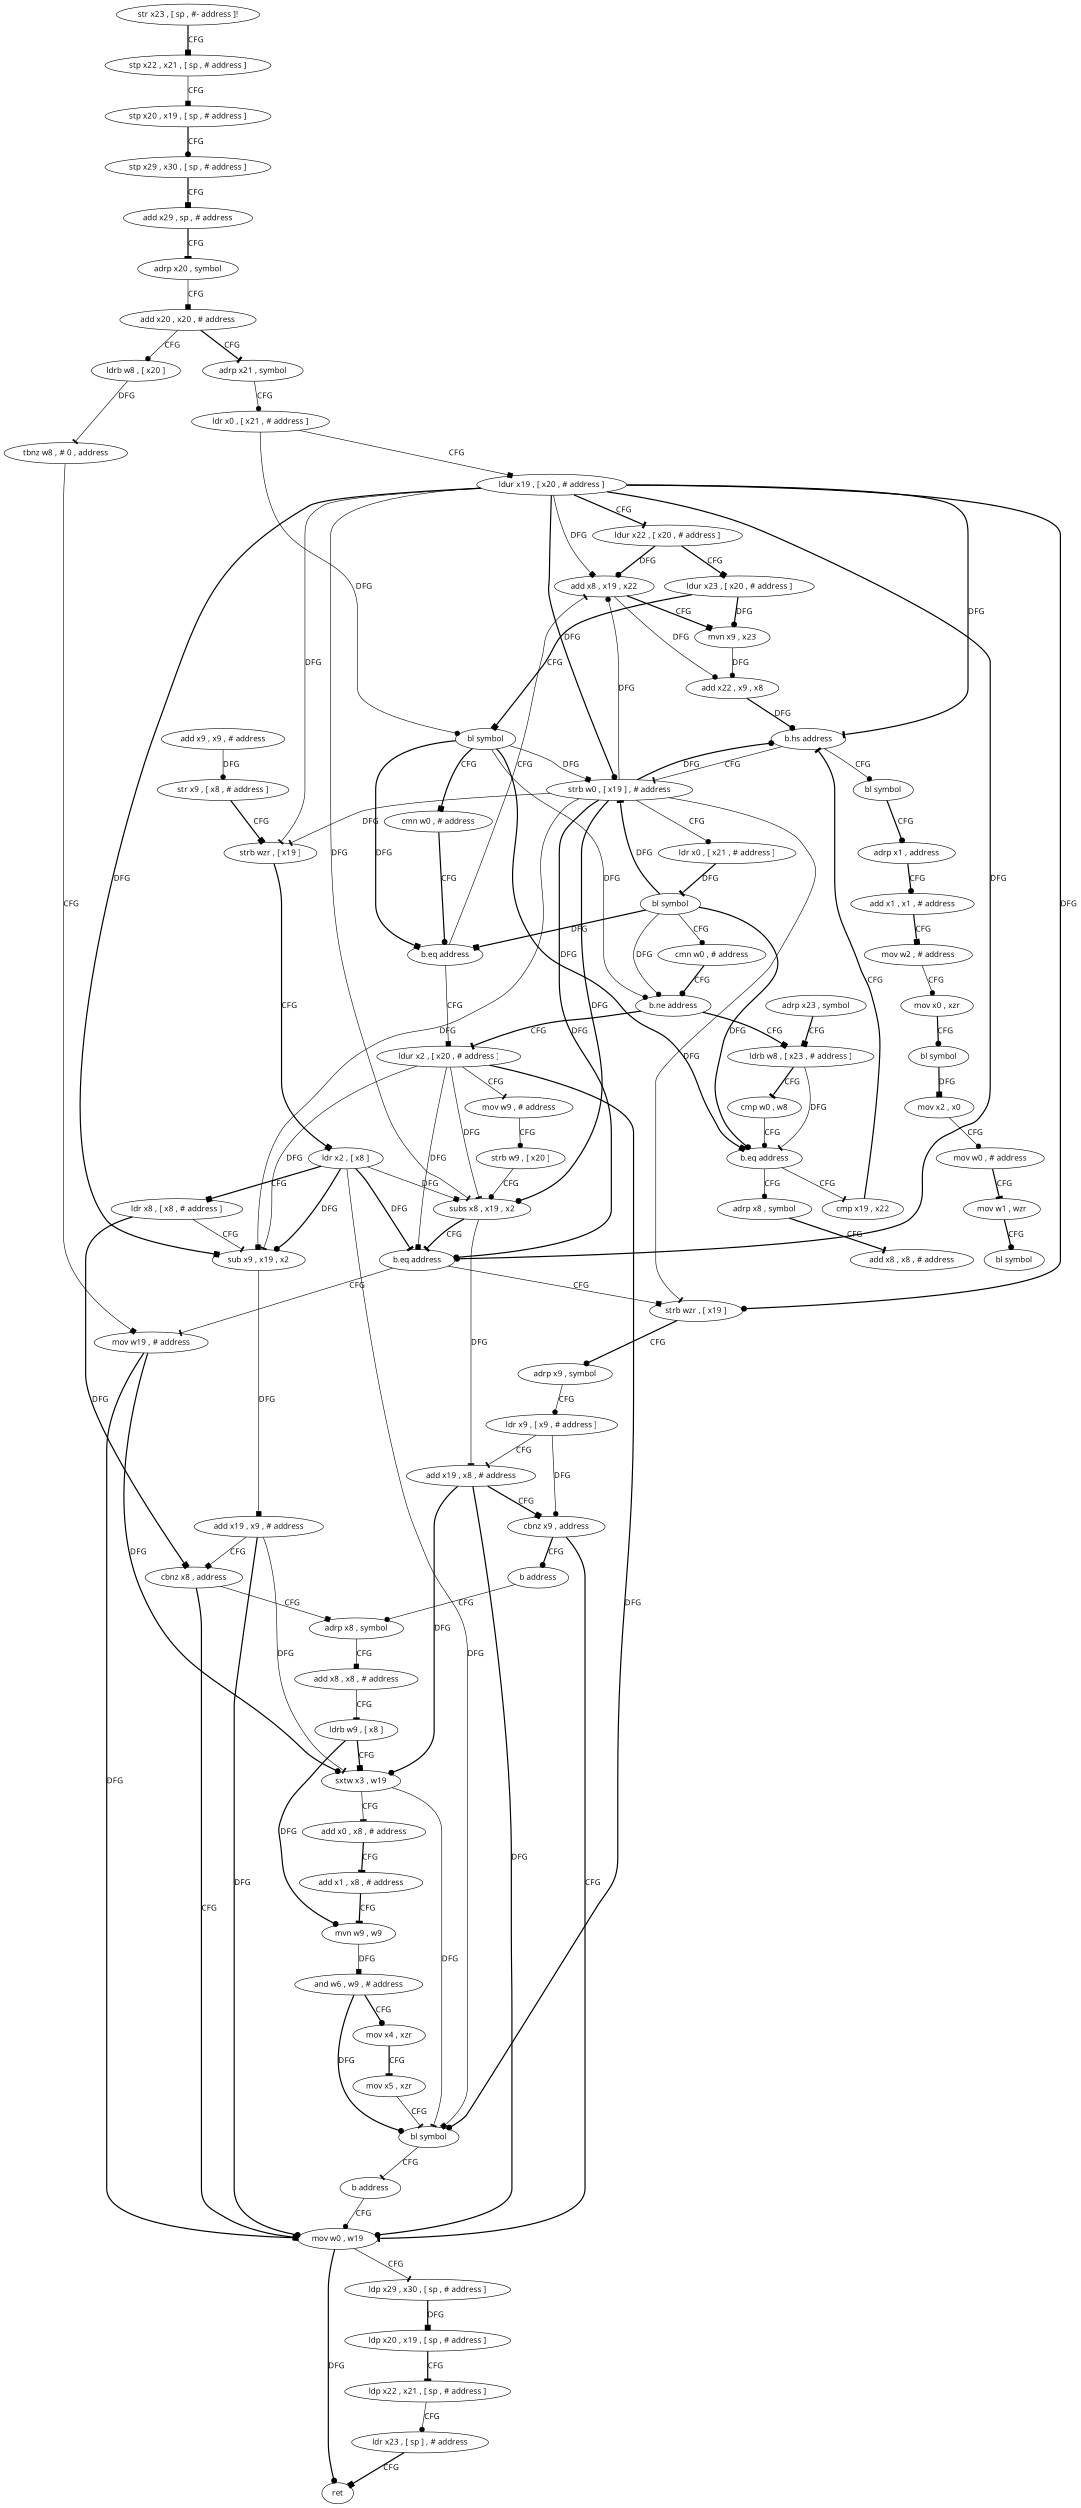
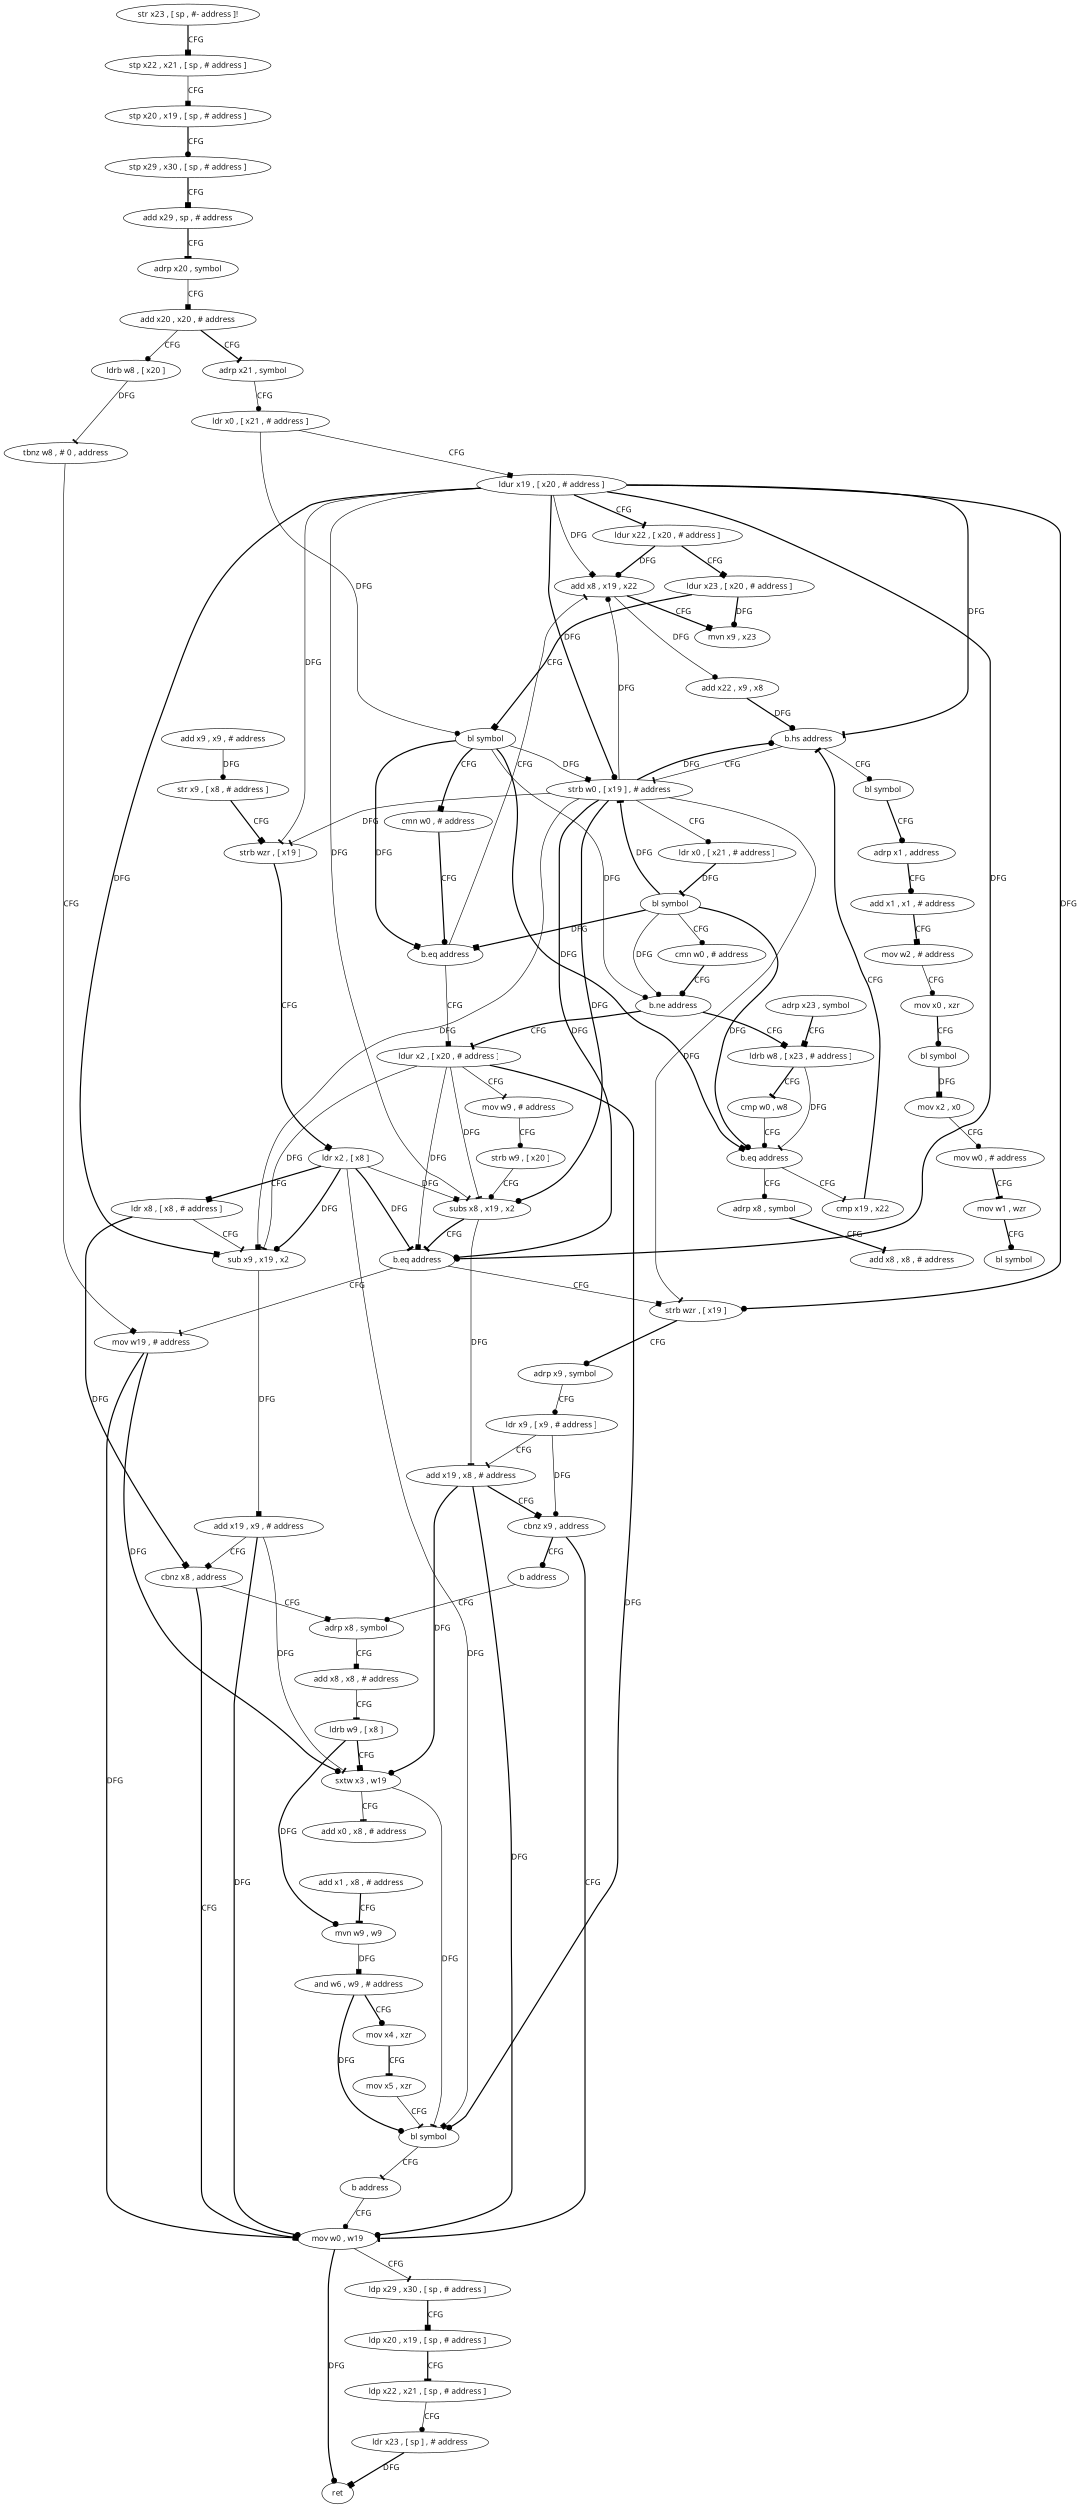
edge "mvn x9 , x23" -> "add x22 , x9 , x8": removed, label "DFG"
edge "add x0 , x8 , # address" -> "add x1 , x8 , # address": removed, label "CFG"
edge "ldp x29 , x30 , [ sp , # address ]" -> "ldp x20 , x19 , [ sp , # address ]": label "DFG" -> "CFG"
edge "ldr x23 , [ sp ] , # address" -> "ret": label "CFG" -> "DFG"
